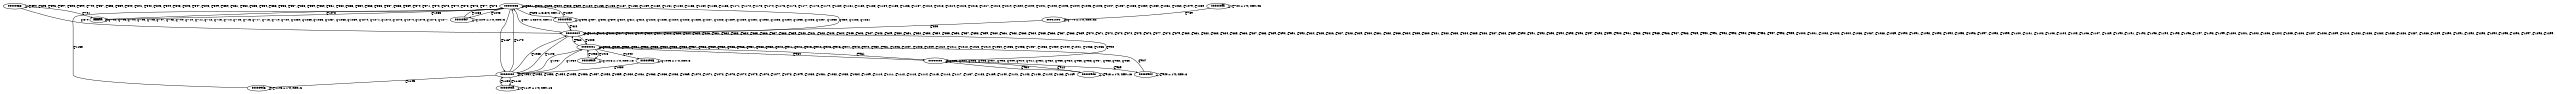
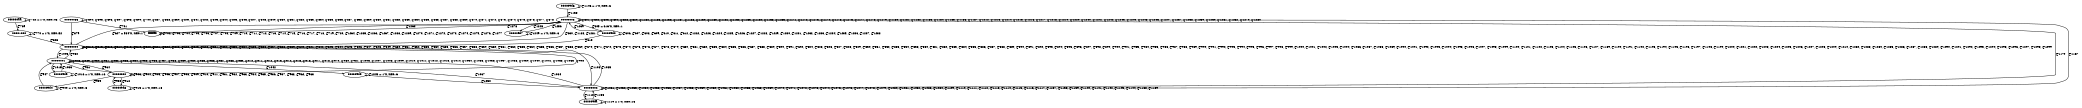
edge "00000002" -> "000009d6": removed, label "@1145"
